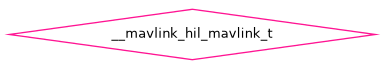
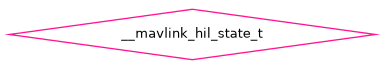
node "__mavlink_hil_mavlink_t": label "__mavlink_hil_mavlink_t" -> "__mavlink_hil_state_t"
